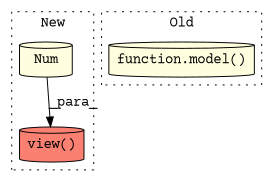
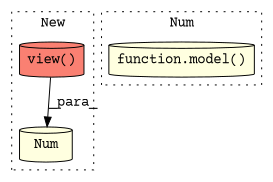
cluster "Old": label "Old" -> "Num"
edge "Num" -> "view()": reversed
